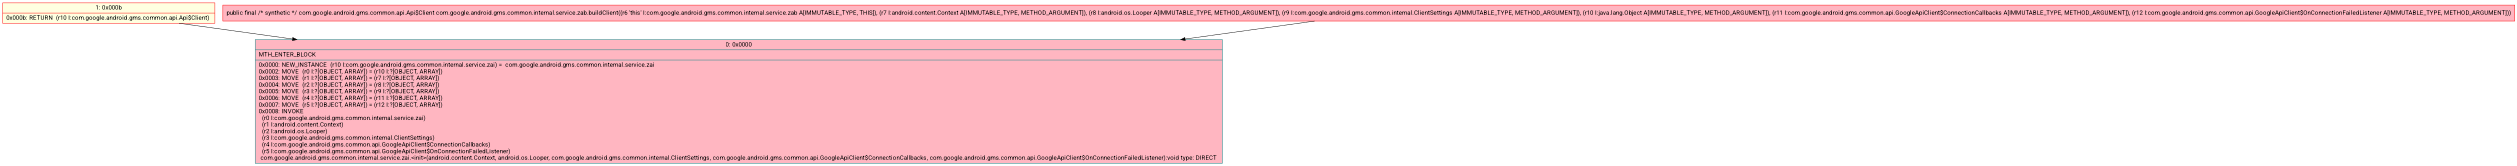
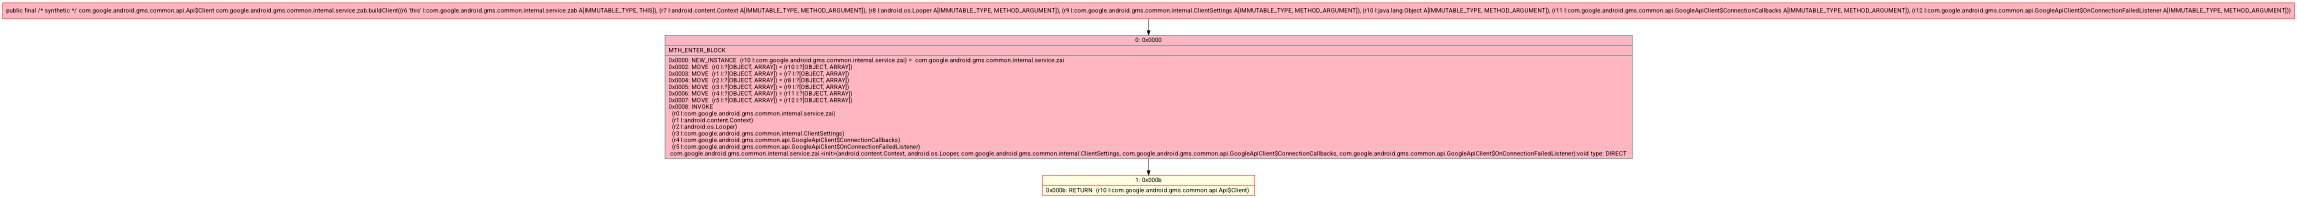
edge "1: 0x000b" -> "0: 0x0000": reversed
